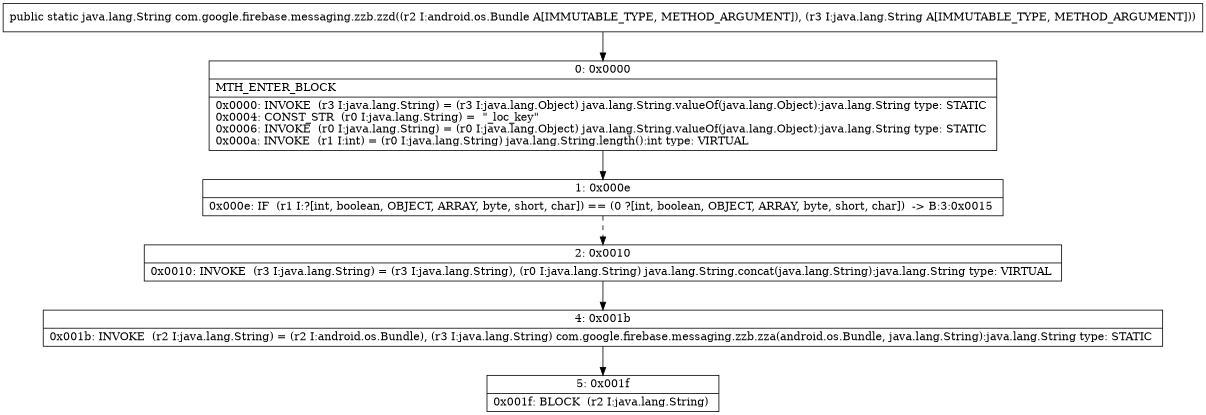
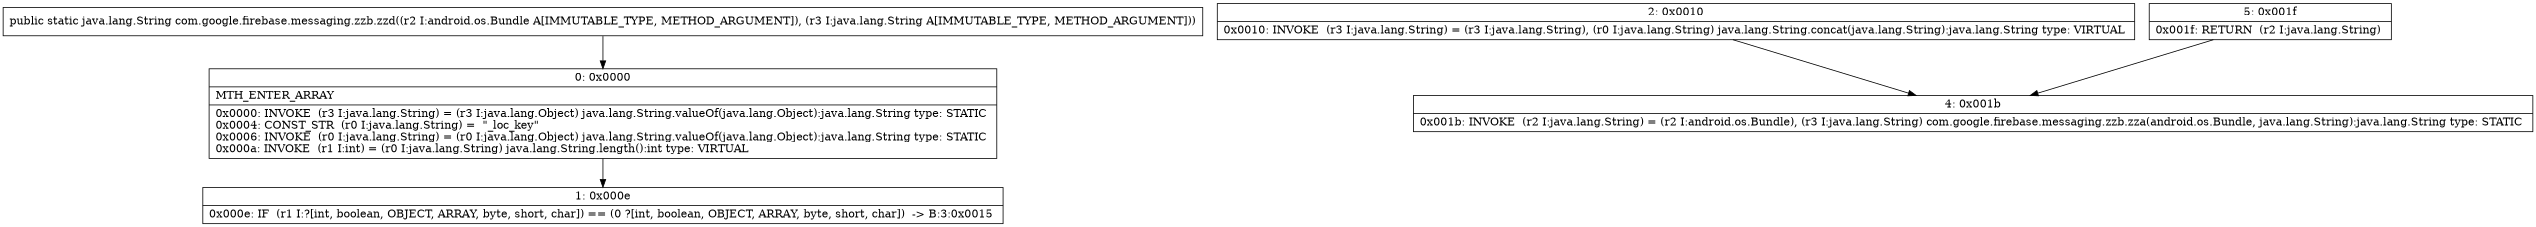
node "0: 0x0000": text "MTH_ENTER_BLOCK" -> "MTH_ENTER_ARRAY"
edge "1: 0x000e" -> "2: 0x0010": removed
edge "4: 0x001b" -> "5: 0x001f": reversed
node "5: 0x001f": text "0x001f: BLOCK  (r2 I:java.lang.String)" -> "0x001f: RETURN  (r2 I:java.lang.String)"
